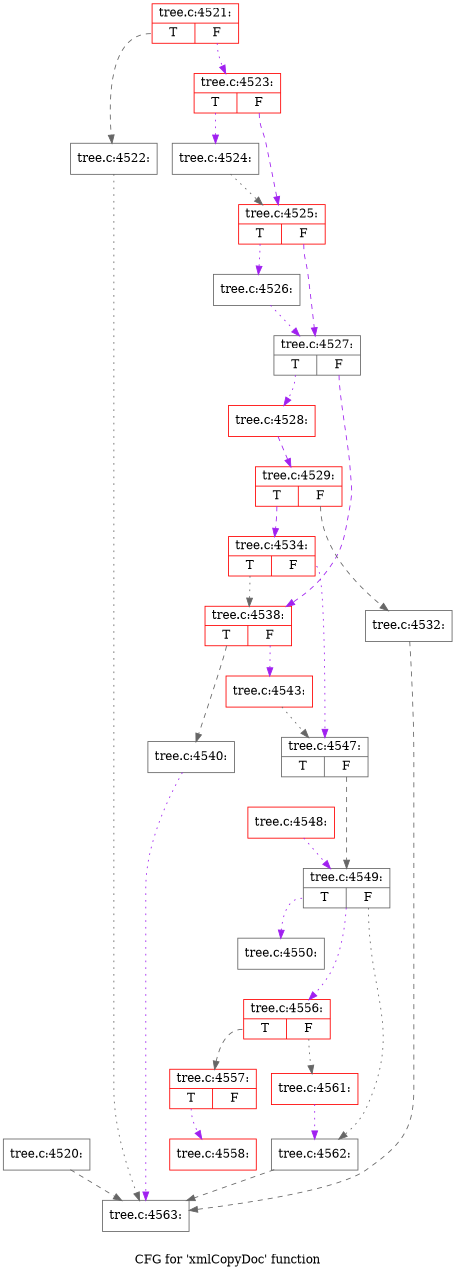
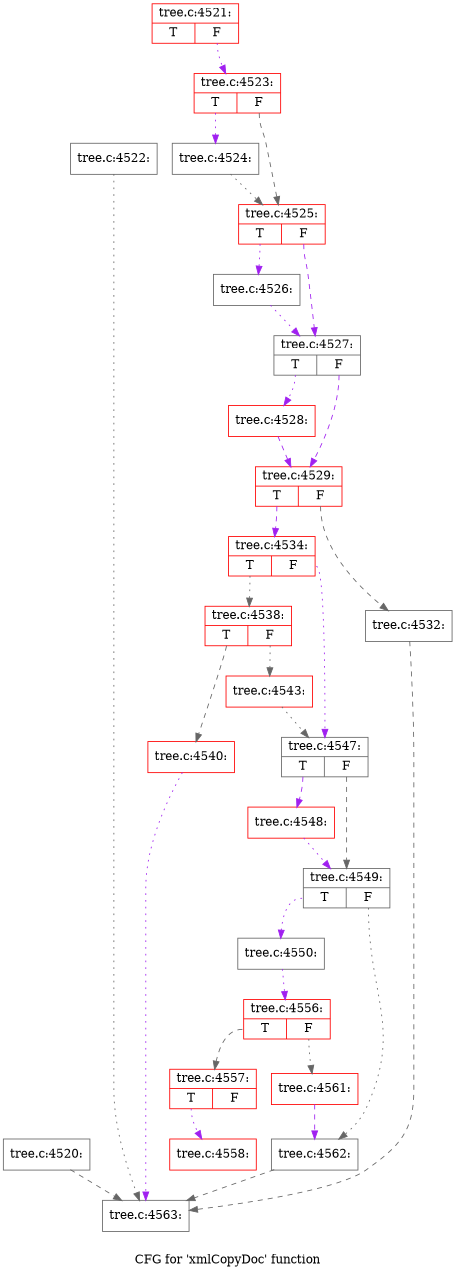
edge "tree.c:4521:" -> "tree.c:4522:": removed
edge "tree.c:4523:" -> "tree.c:4525:": color purple -> gray40
edge "tree.c:4527:" -> "tree.c:4538:": now "tree.c:4527:" -> "tree.c:4529:"
edge "tree.c:4538:" -> "tree.c:4543:": color purple -> gray40
node "tree.c:4540:": color gray40 -> red
edge "tree.c:4547:" -> "tree.c:4548:": added
edge "tree.c:4549:" -> "tree.c:4556:": now "tree.c:4550:" -> "tree.c:4556:"
edge "tree.c:4561:" -> "tree.c:4562:": style dotted -> dashed
